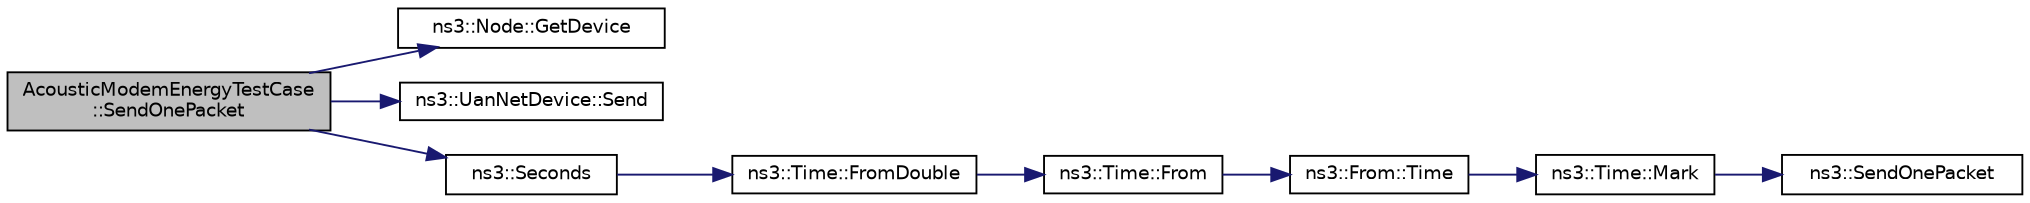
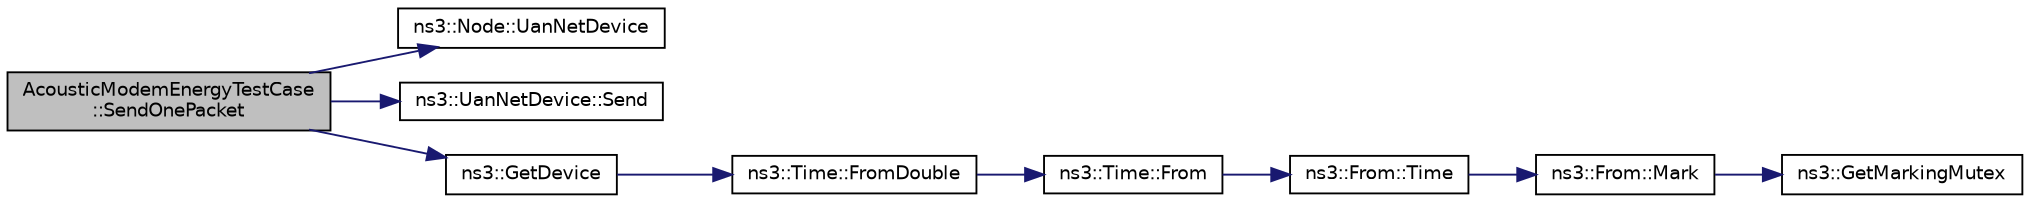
node "ns3::Node::GetDevice": label "ns3::Node::GetDevice" -> "ns3::Node::UanNetDevice"
node "ns3::Seconds": label "ns3::Seconds" -> "ns3::GetDevice"
node "ns3::Time::Mark": label "ns3::Time::Mark" -> "ns3::From::Mark"
node "ns3::SendOnePacket": label "ns3::SendOnePacket" -> "ns3::GetMarkingMutex"
